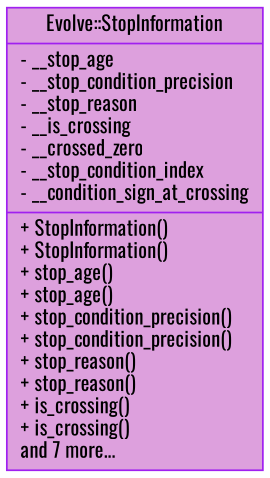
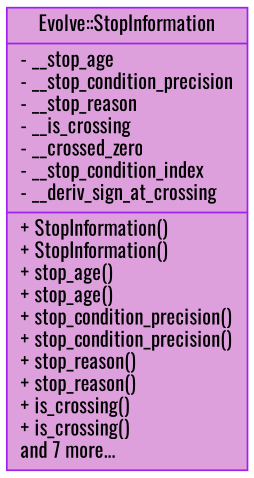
node "Evolve::StopInformation": text "- __condition_sign_at_crossing" -> "- __deriv_sign_at_crossing"
